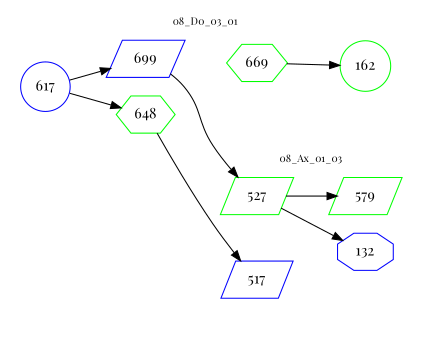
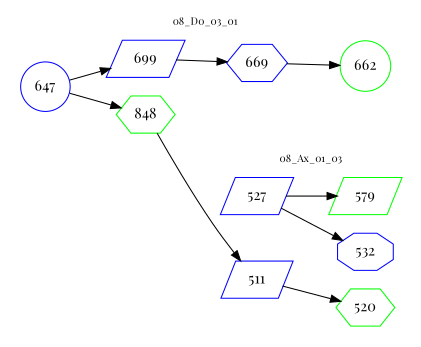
node "669": color green -> blue
node "162": label "162" -> "662"
node "617": label "617" -> "647"
node "648": label "648" -> "848"
edge "699" -> "527": now "699" -> "669"
node "527": color green -> blue
node "132": label "132" -> "532"
node "517": label "517" -> "511"
node "520": added
